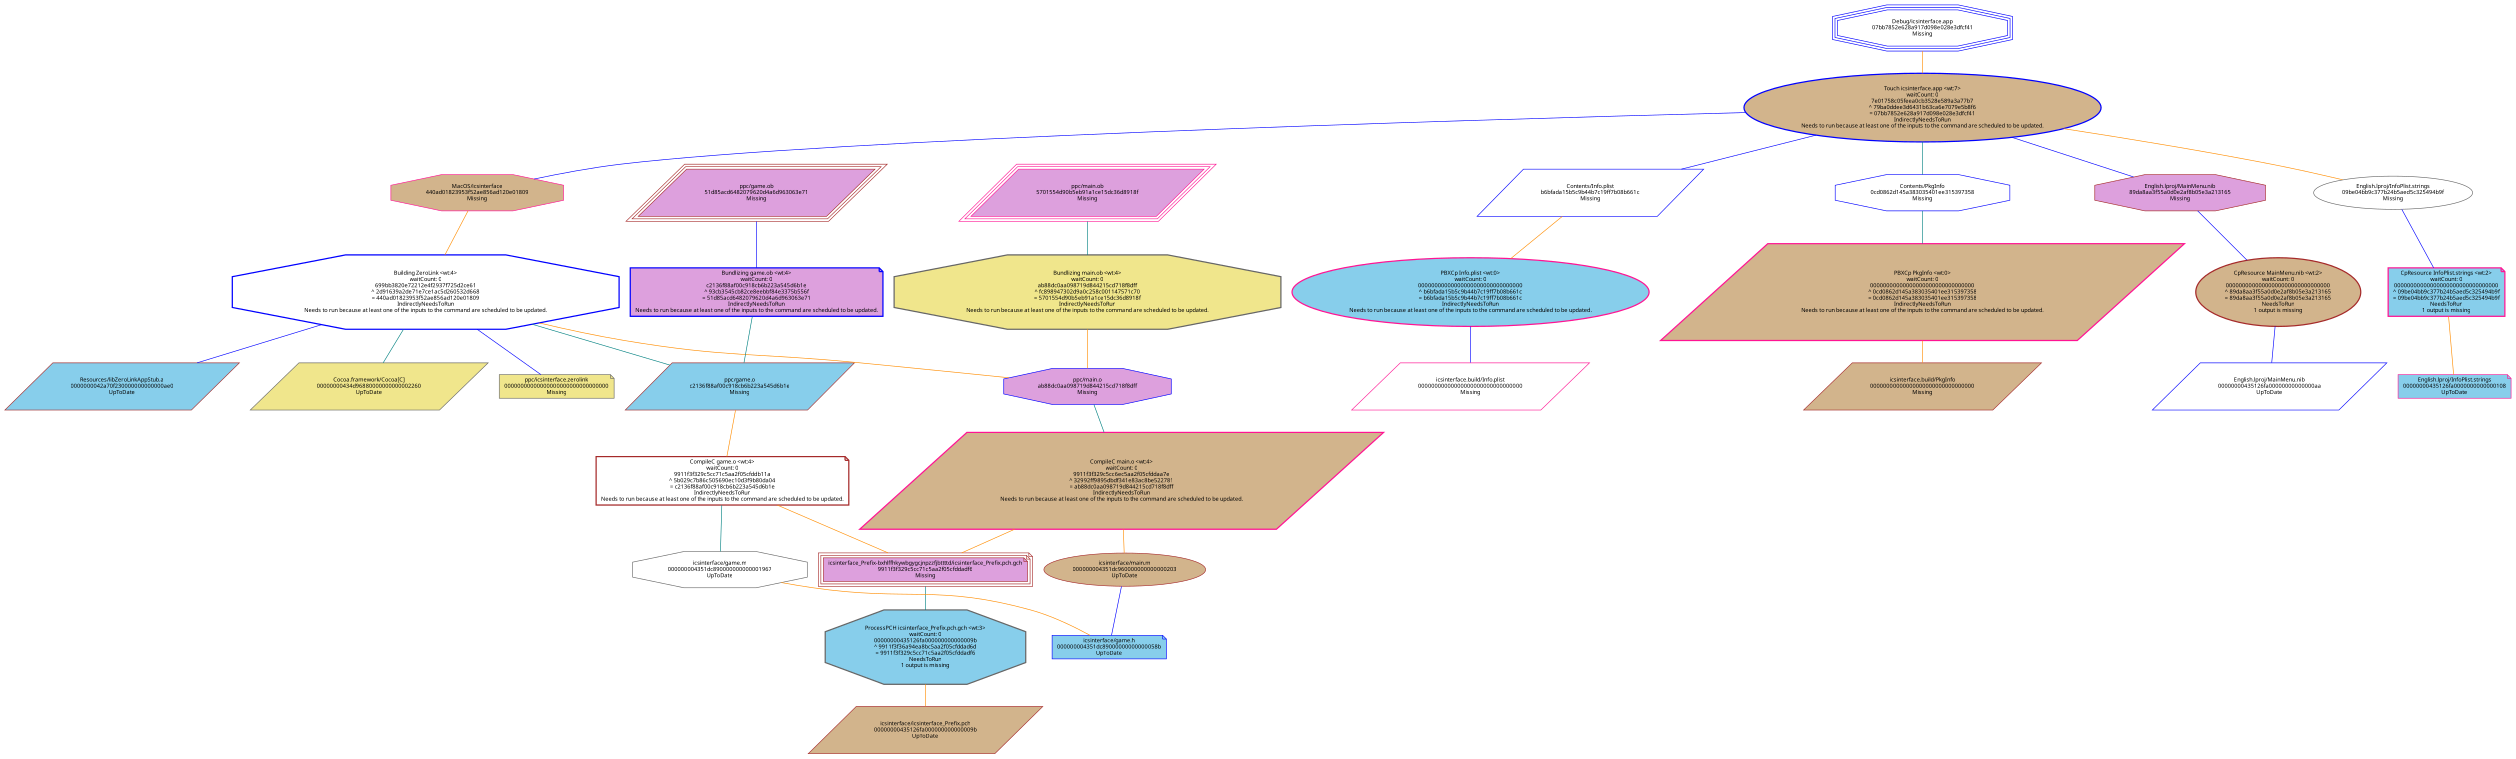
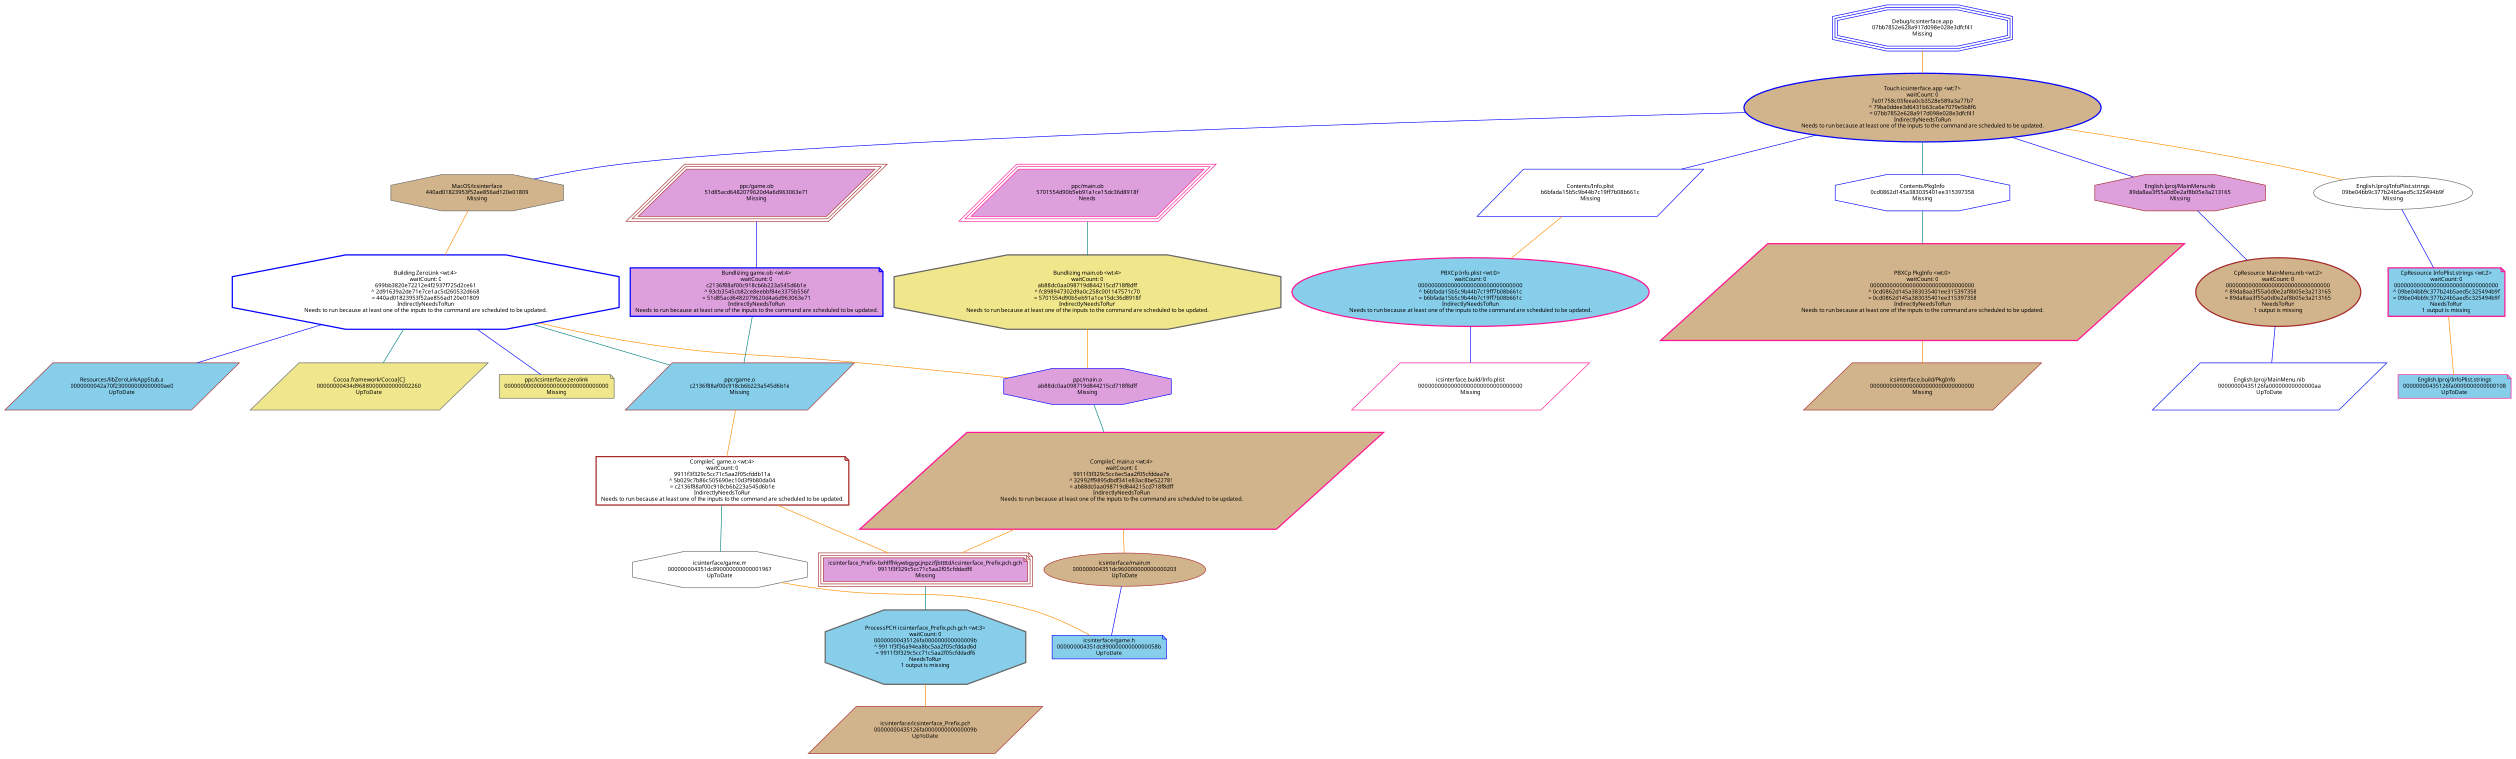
node "MacOS/icsinterface 440ad01823953f52ae856ad120e01809 Missing": color deeppink -> gray40
node "ppc/main.ob 5701554d90b5eb91a1ce15dc36d8918f Missing": label "ppc/main.ob 5701554d90b5eb91a1ce15dc36d8918f Missing" -> "ppc/main.ob 5701554d90b5eb91a1ce15dc36d8918f Needs"
